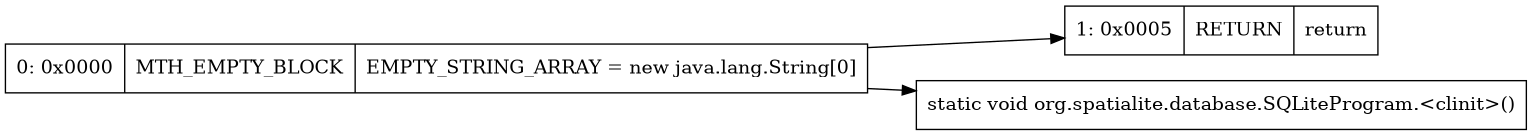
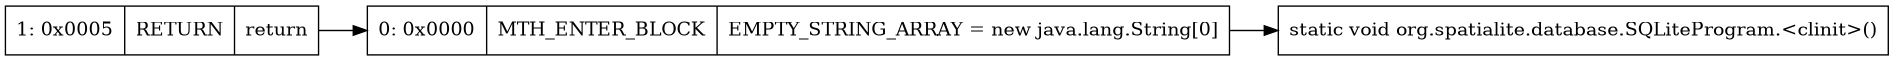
edge "0: 0x0000" -> "1: 0x0005": reversed
node "0: 0x0000": text "MTH_EMPTY_BLOCK" -> "MTH_ENTER_BLOCK"
